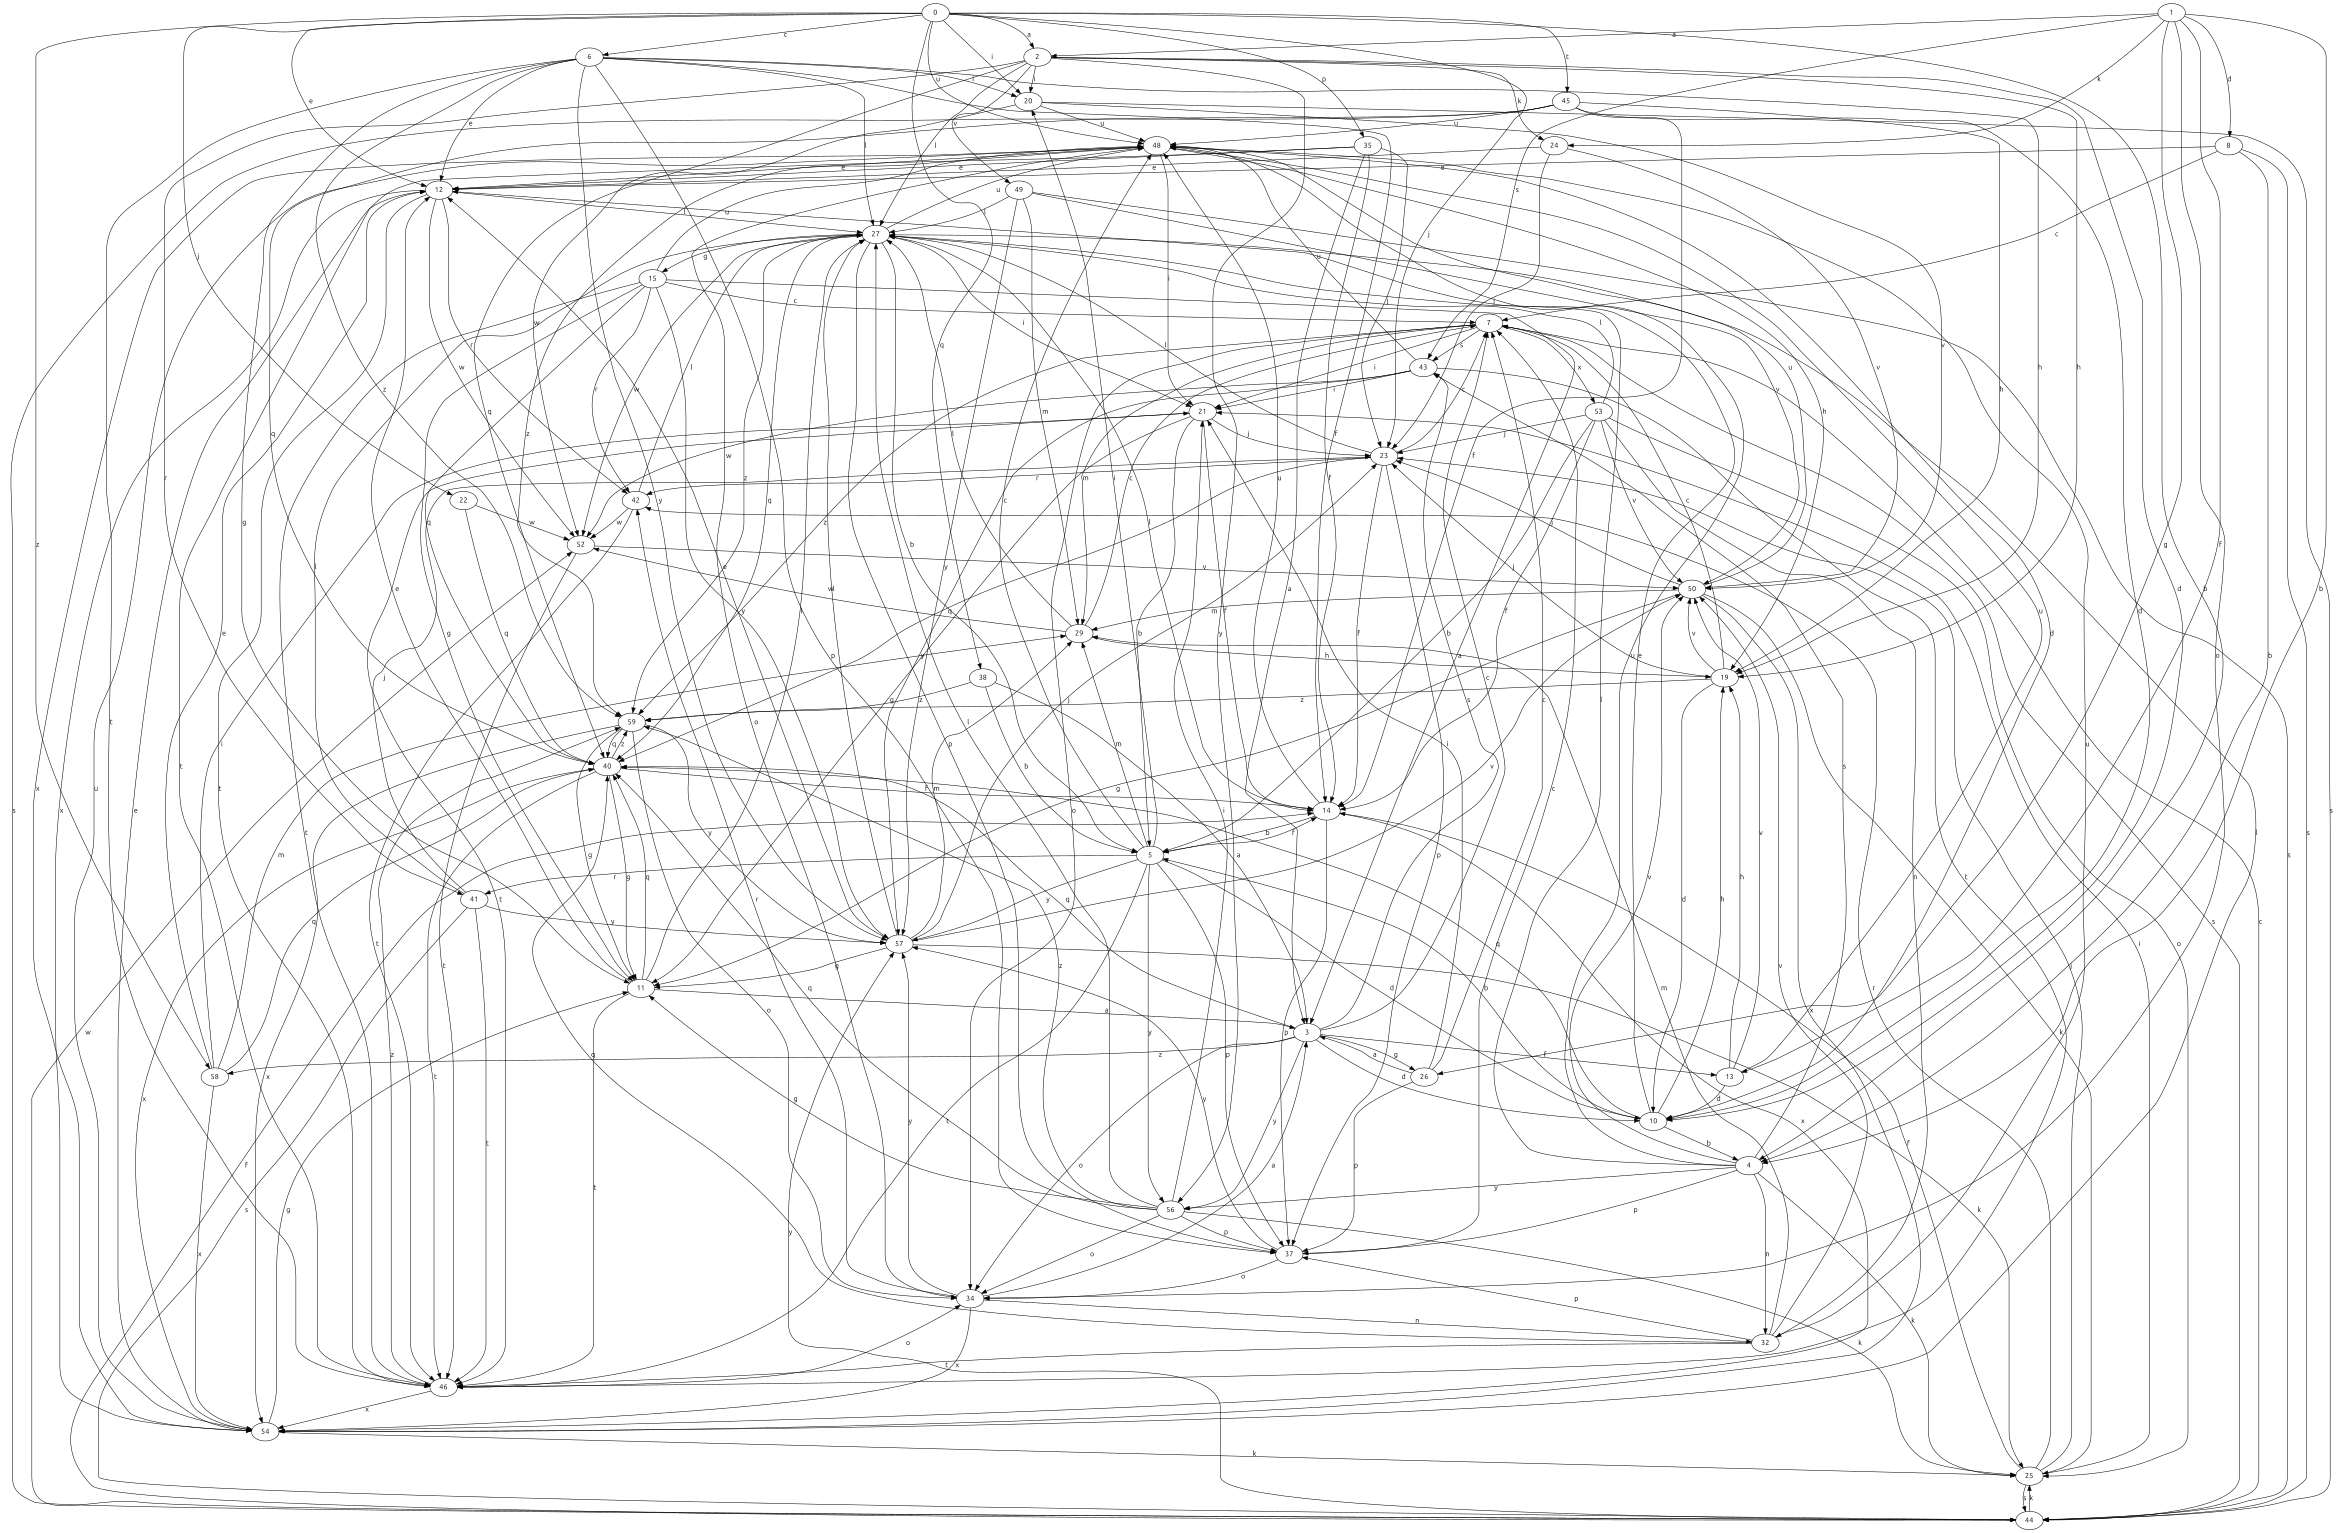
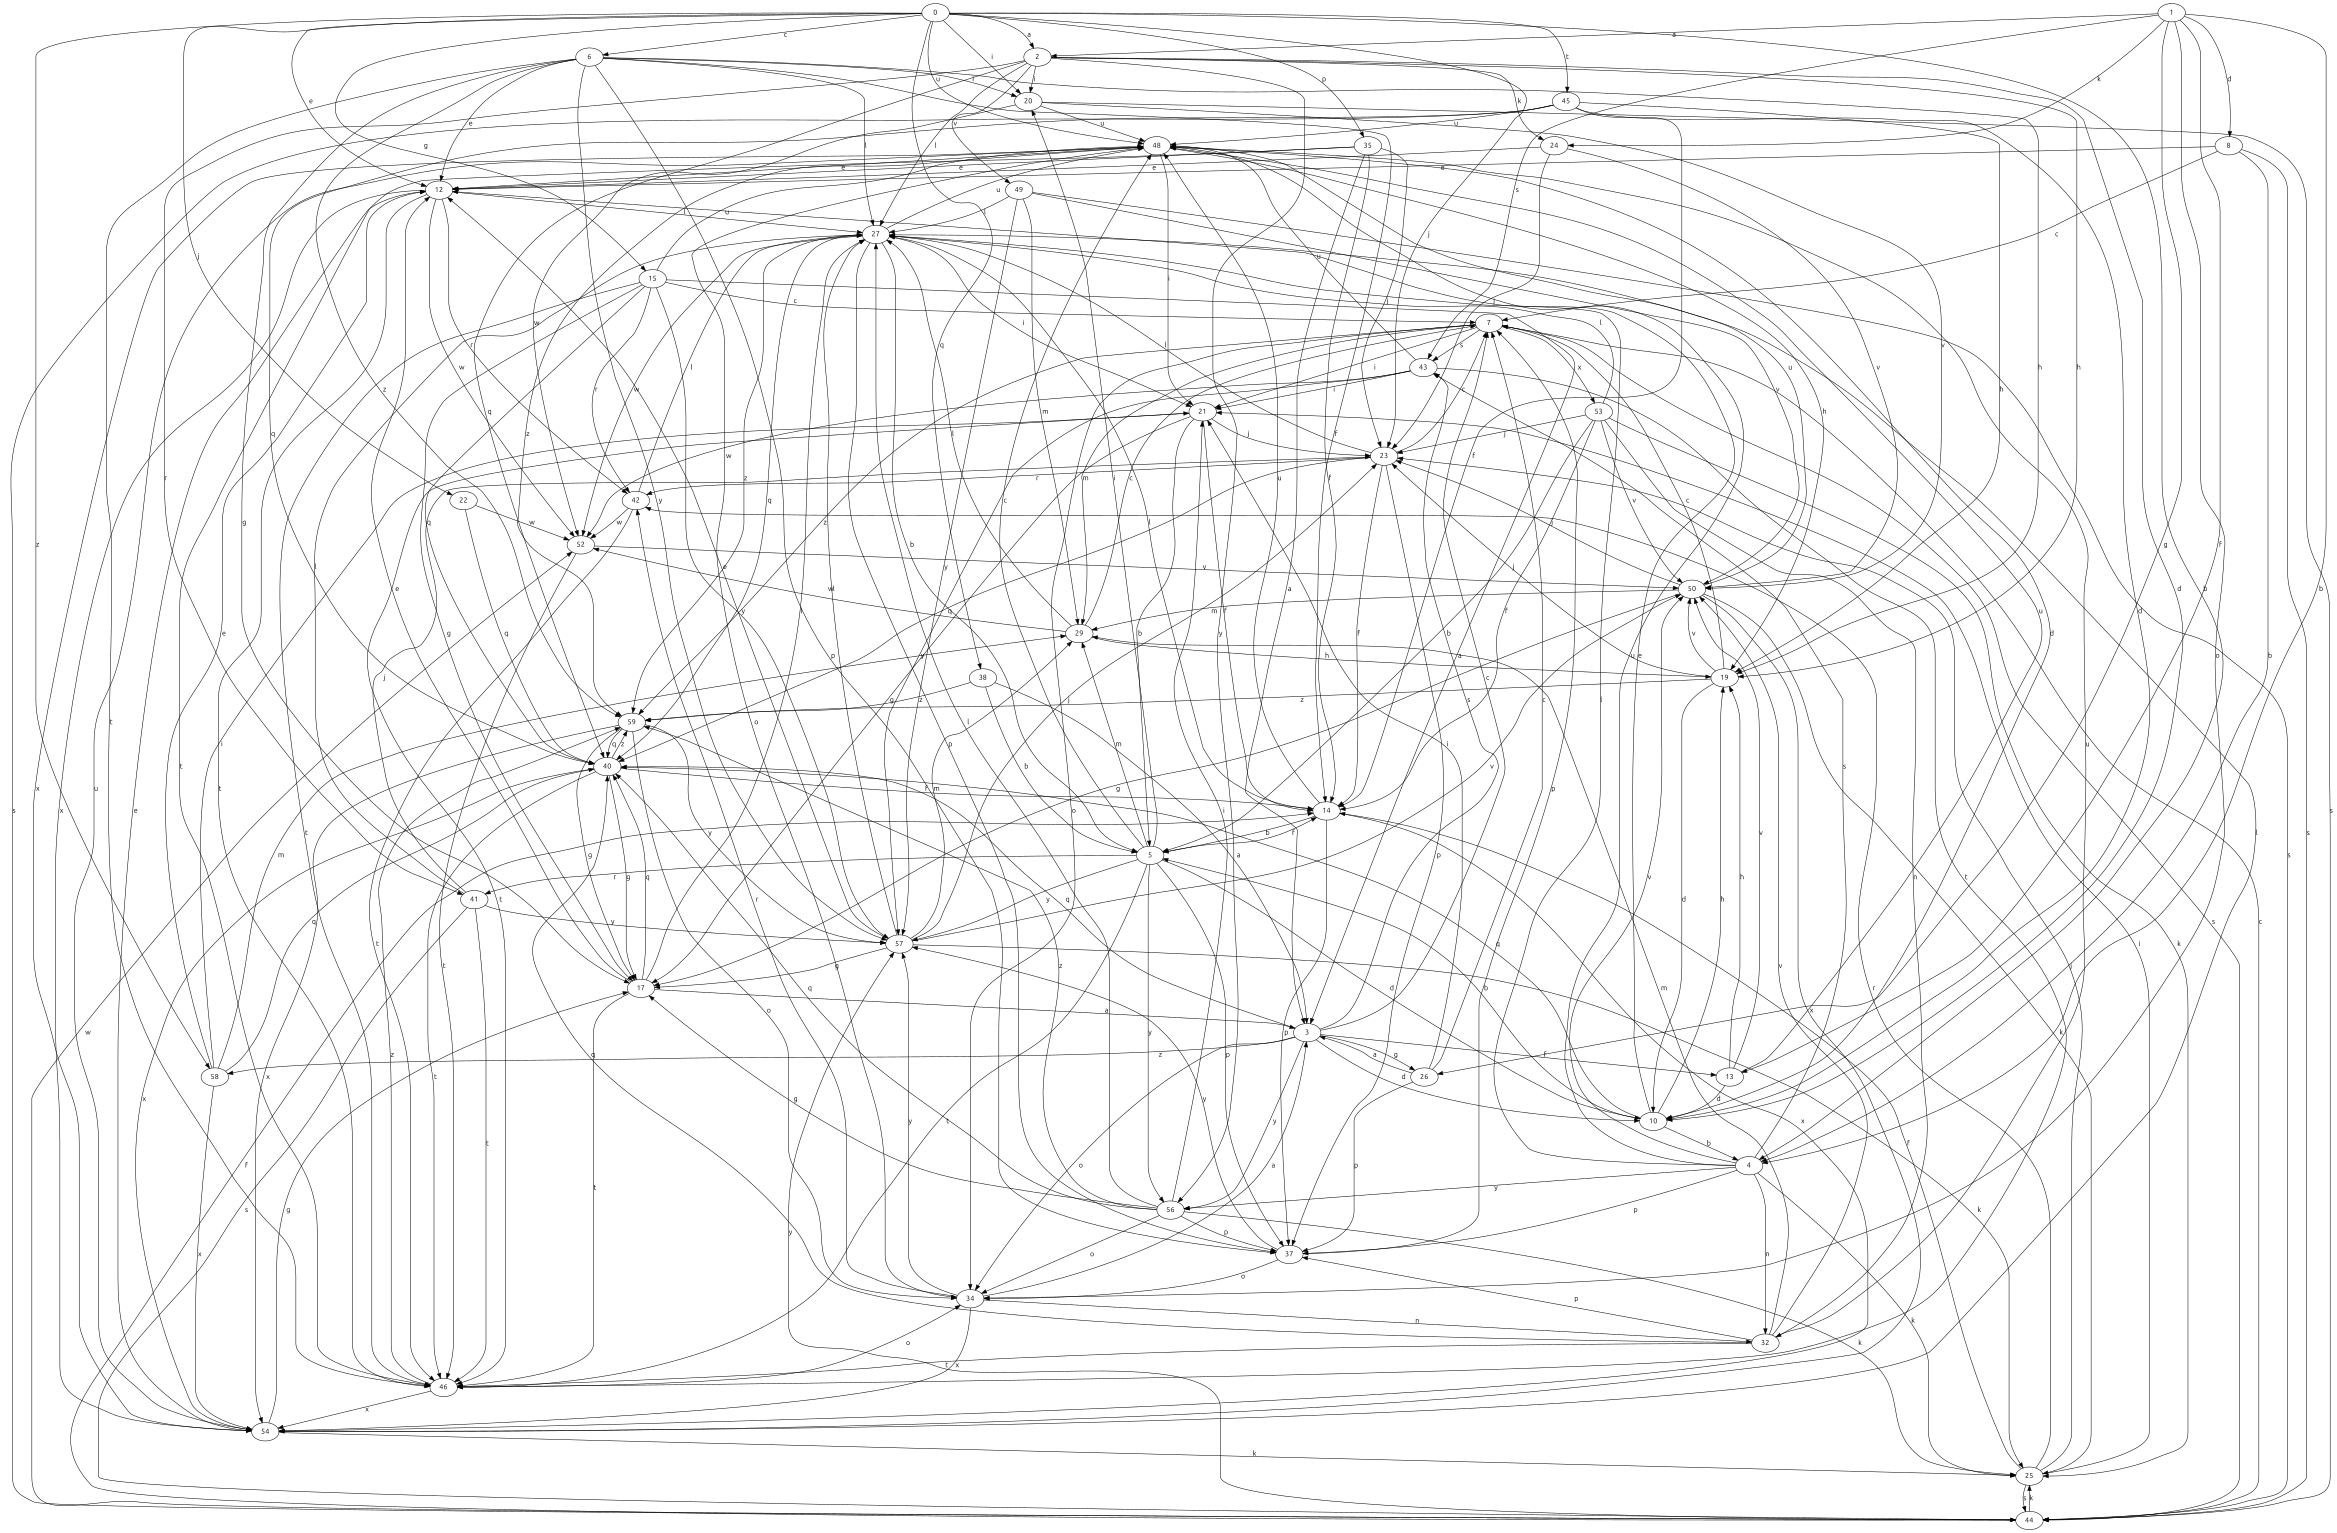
edge "27" -> "15": now "0" -> "15"
edge "37" -> "7": label "c" -> "p"
edge "53" -> "25": label "o" -> "k"
node "11": label "11" -> "17"
